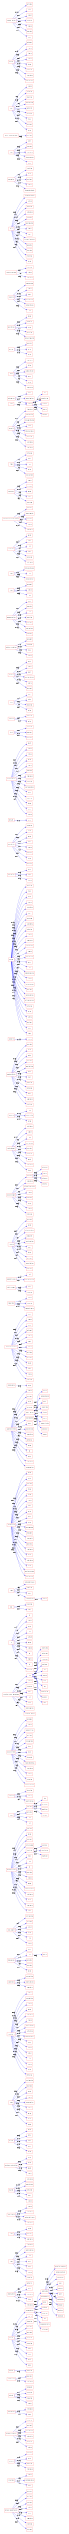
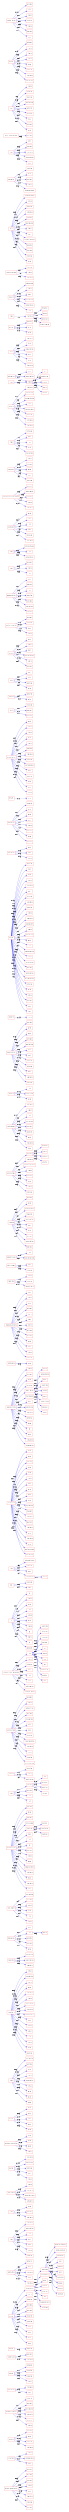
edge "practices" -> "pious": reversed
